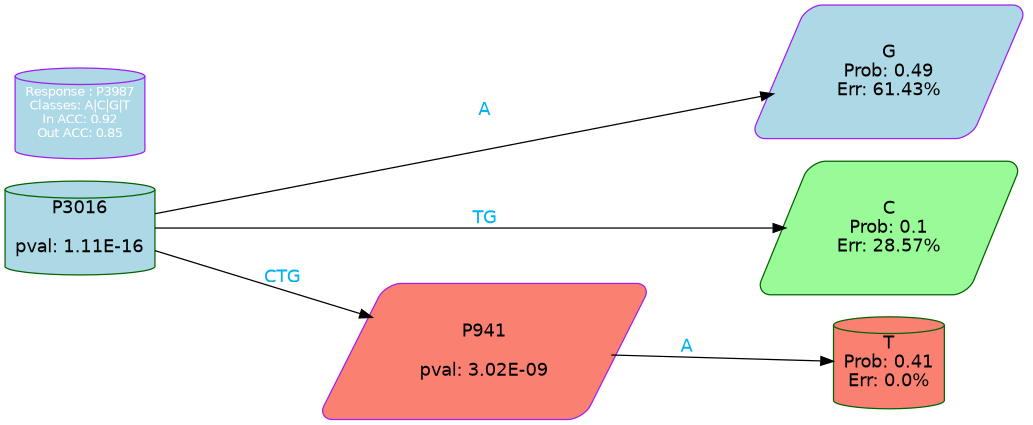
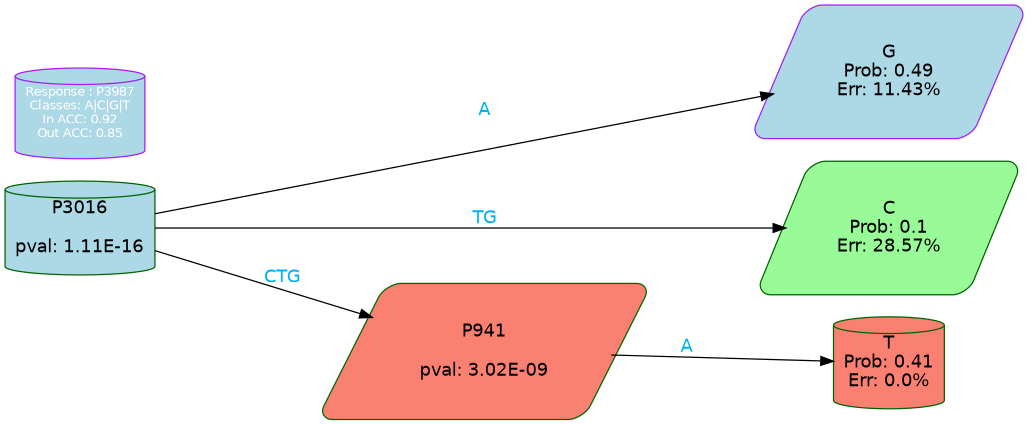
node "G Prob: 0.49 Err: 61.43%": label "G Prob: 0.49 Err: 61.43%" -> "G Prob: 0.49 Err: 11.43%"
node "P941 pval: 3.02E-09": color purple -> darkgreen
